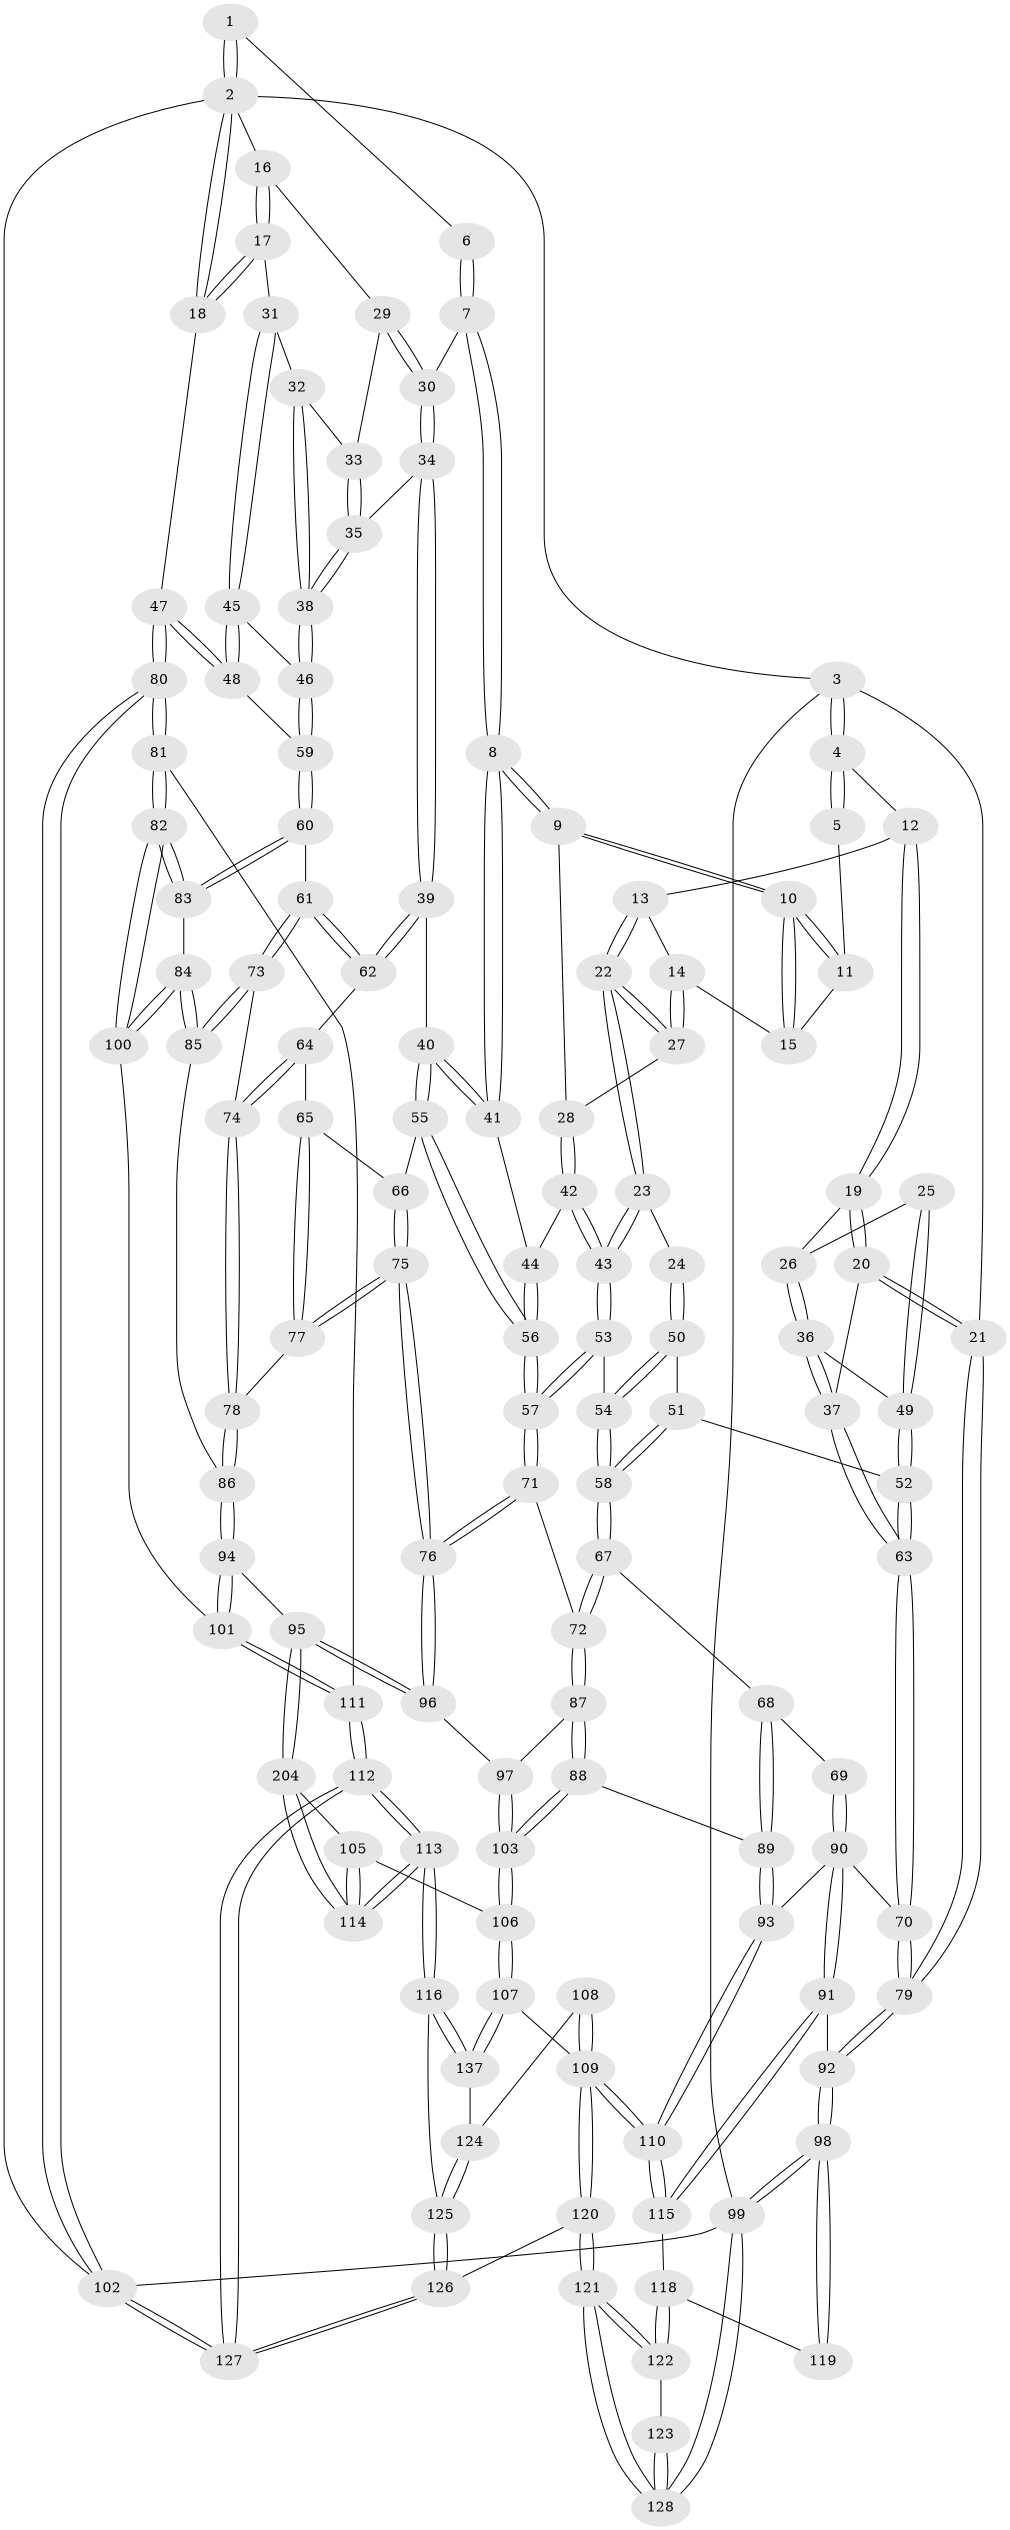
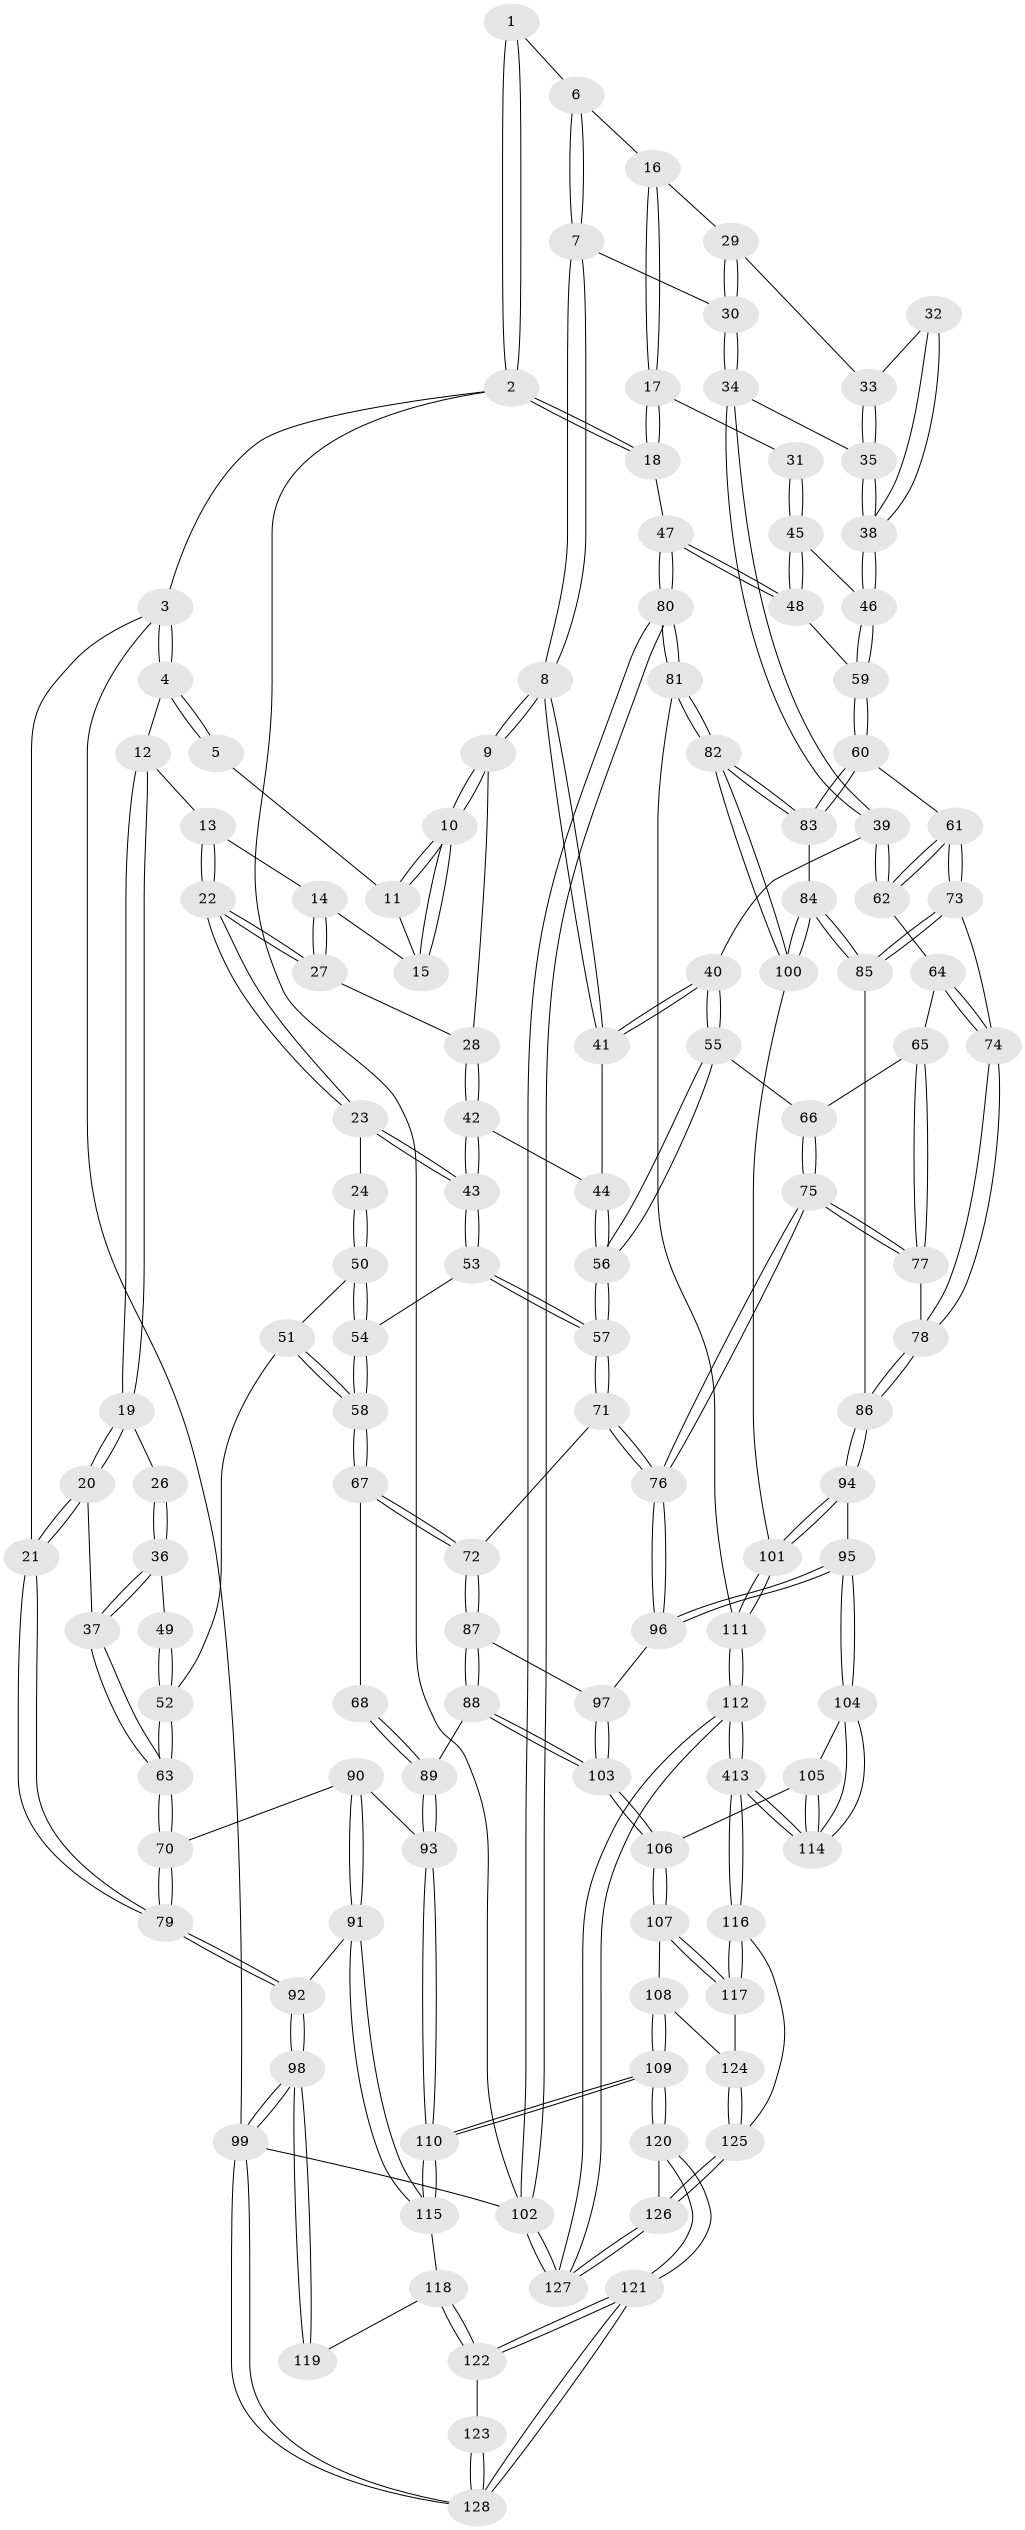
edge "2" -- "16": now "6" -- "16"
edge "31" -- "32": removed
node "25": removed
node "204": label "204" -> "104"
node "69": removed
node "113": label "113" -> "413"
edge "107" -- "109": now "107" -- "108"
node "137": label "137" -> "117"
